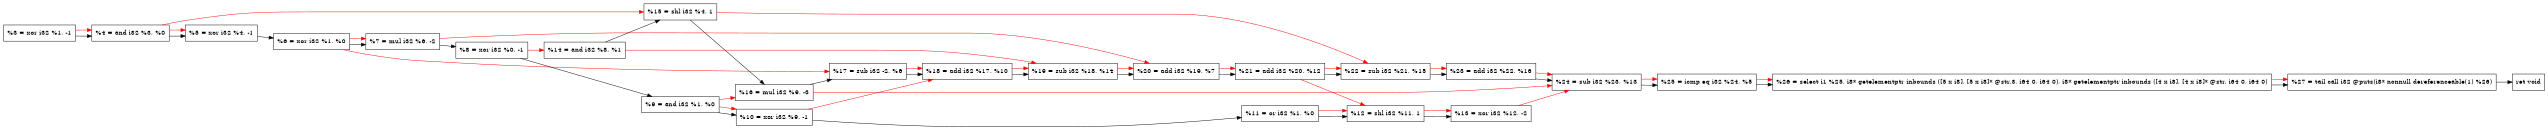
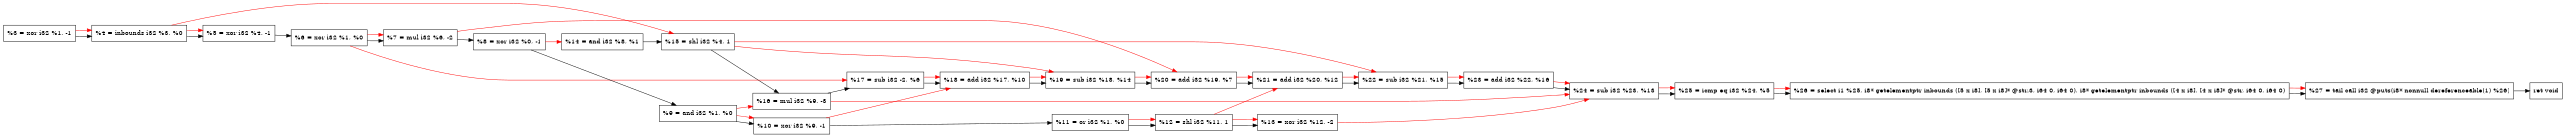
node "%4 = and i32 %3, %0": label "%4 = and i32 %3, %0" -> "%4 = inbounds i32 %3, %0"
edge "%14 = and i32 %8, %1" -> "%19 = sub i32 %18, %14": now "%15 = shl i32 %4, 1" -> "%19 = sub i32 %18, %14"
edge "%21 = add i32 %20, %12" -> "%12 = shl i32 %11, 1": reversed
